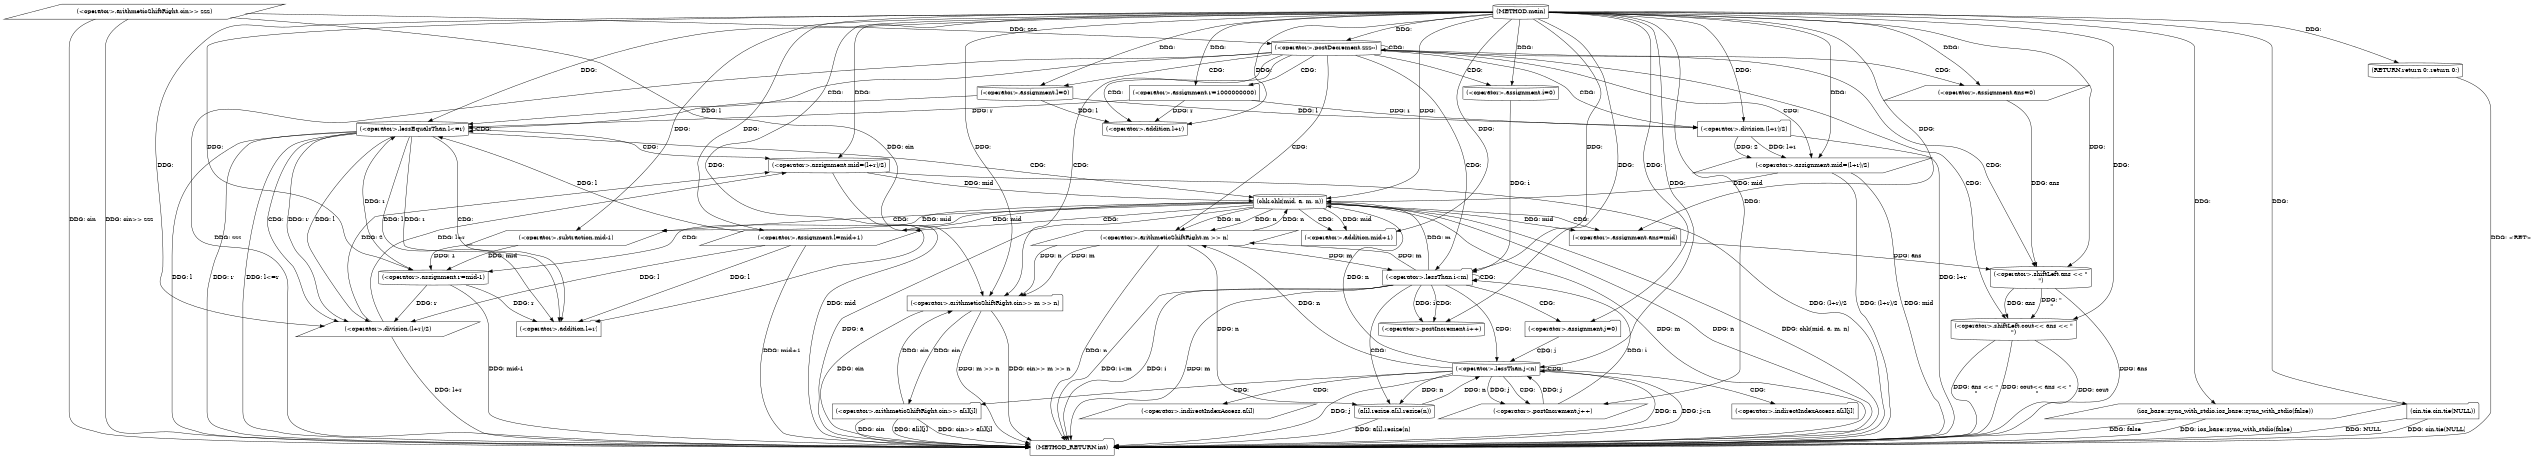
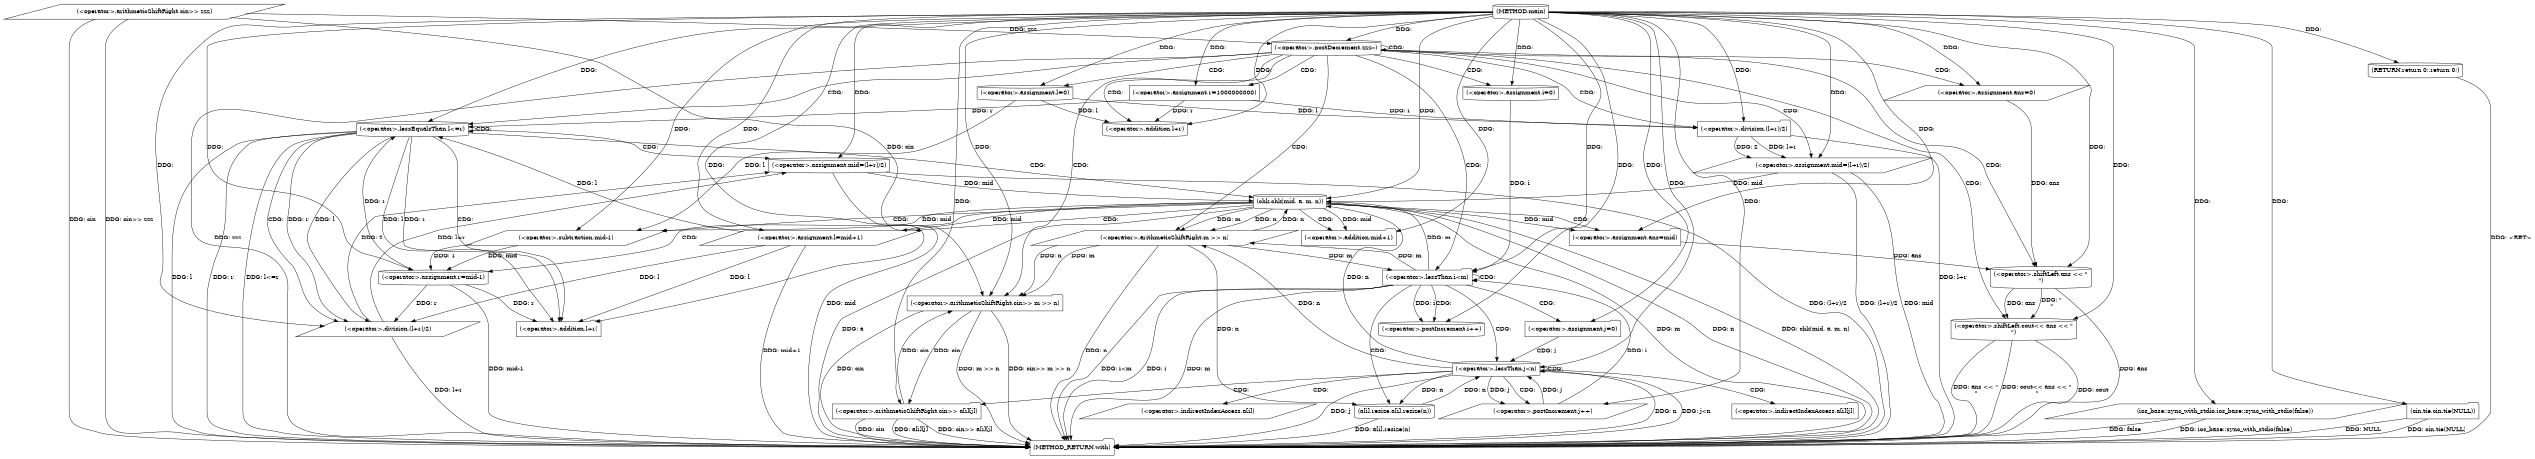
edge "(METHOD,main)" -> "(<operator>.arithmeticShiftRight,cin>> a[i][j])": added, label "DDG:"
edge "(<operator>.assignment,l=0)" -> "(<operator>.lessEqualsThan,l<=r)": now "(<operator>.assignment,l=0)" -> "(<operator>.subtraction,mid-1)"
node "(METHOD_RETURN,int)": label "(METHOD_RETURN,int)" -> "(METHOD_RETURN,with)"
